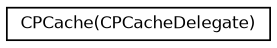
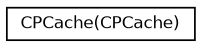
node "CPCache(CPCacheDelegate)": label "CPCache(CPCacheDelegate)" -> "CPCache(CPCache)"
